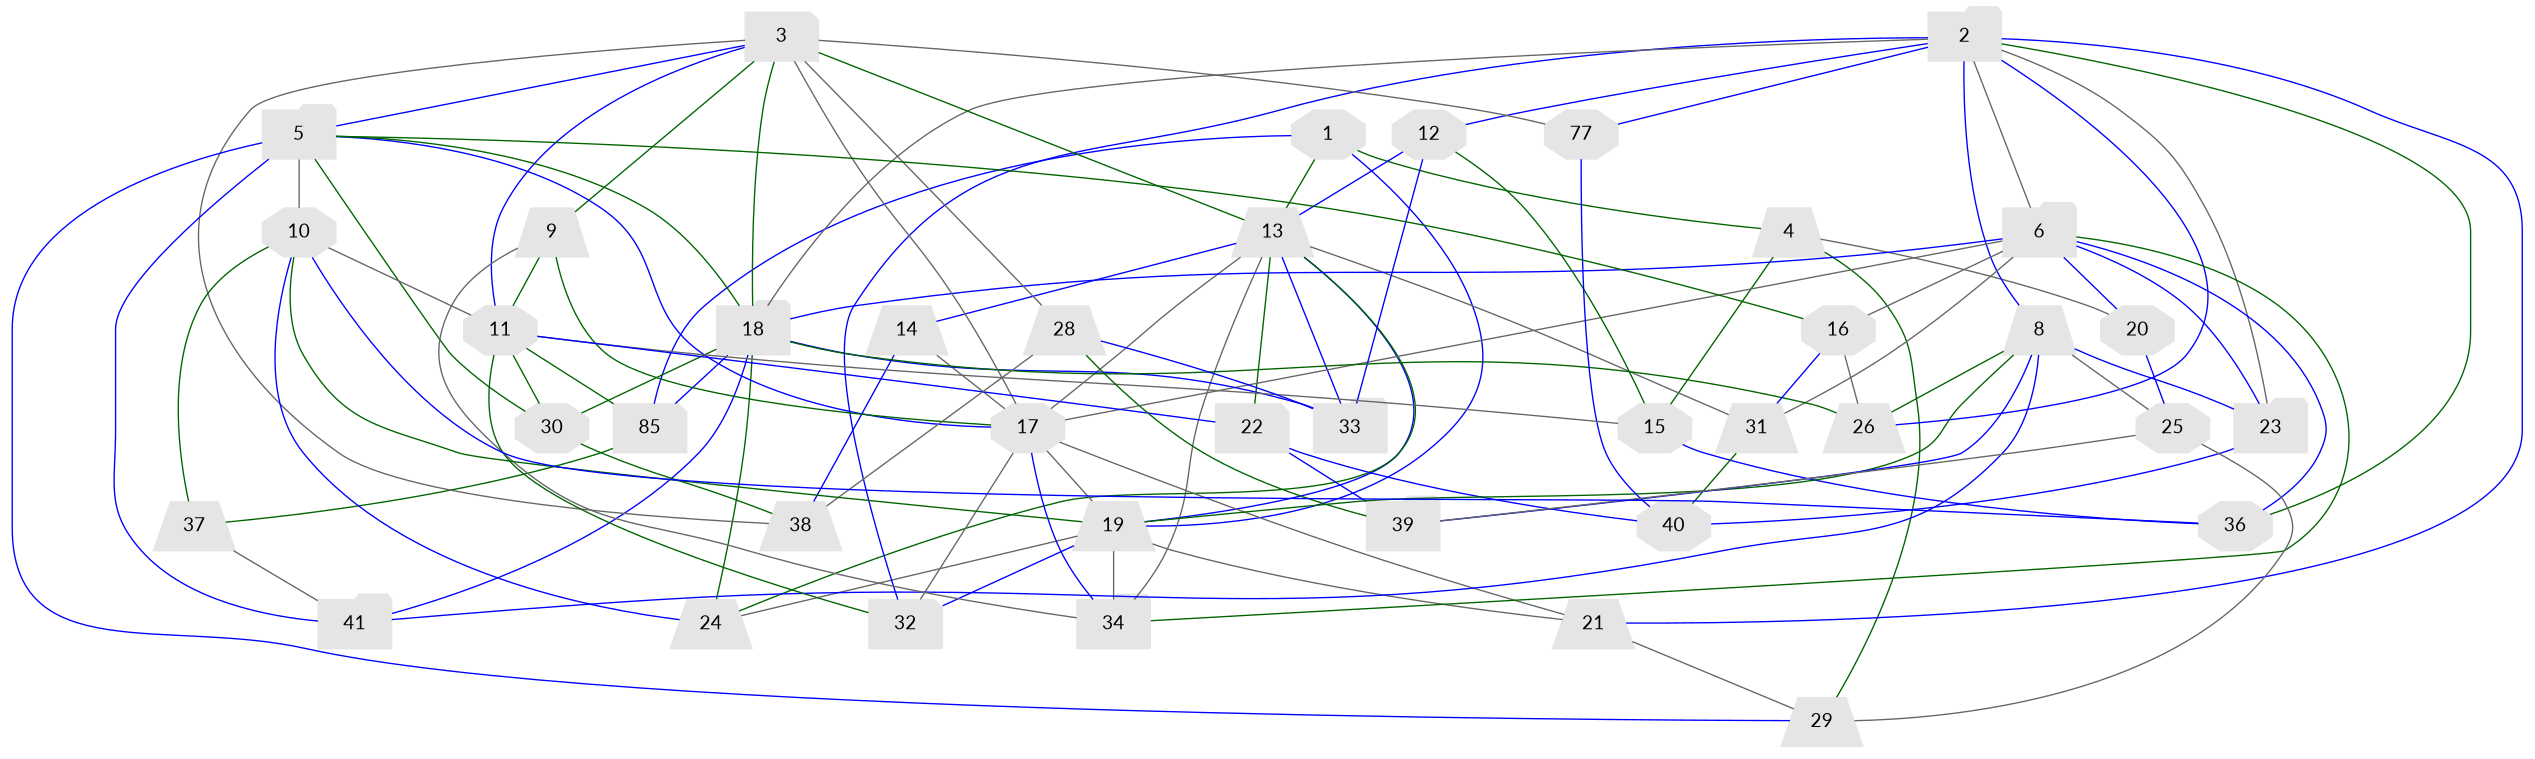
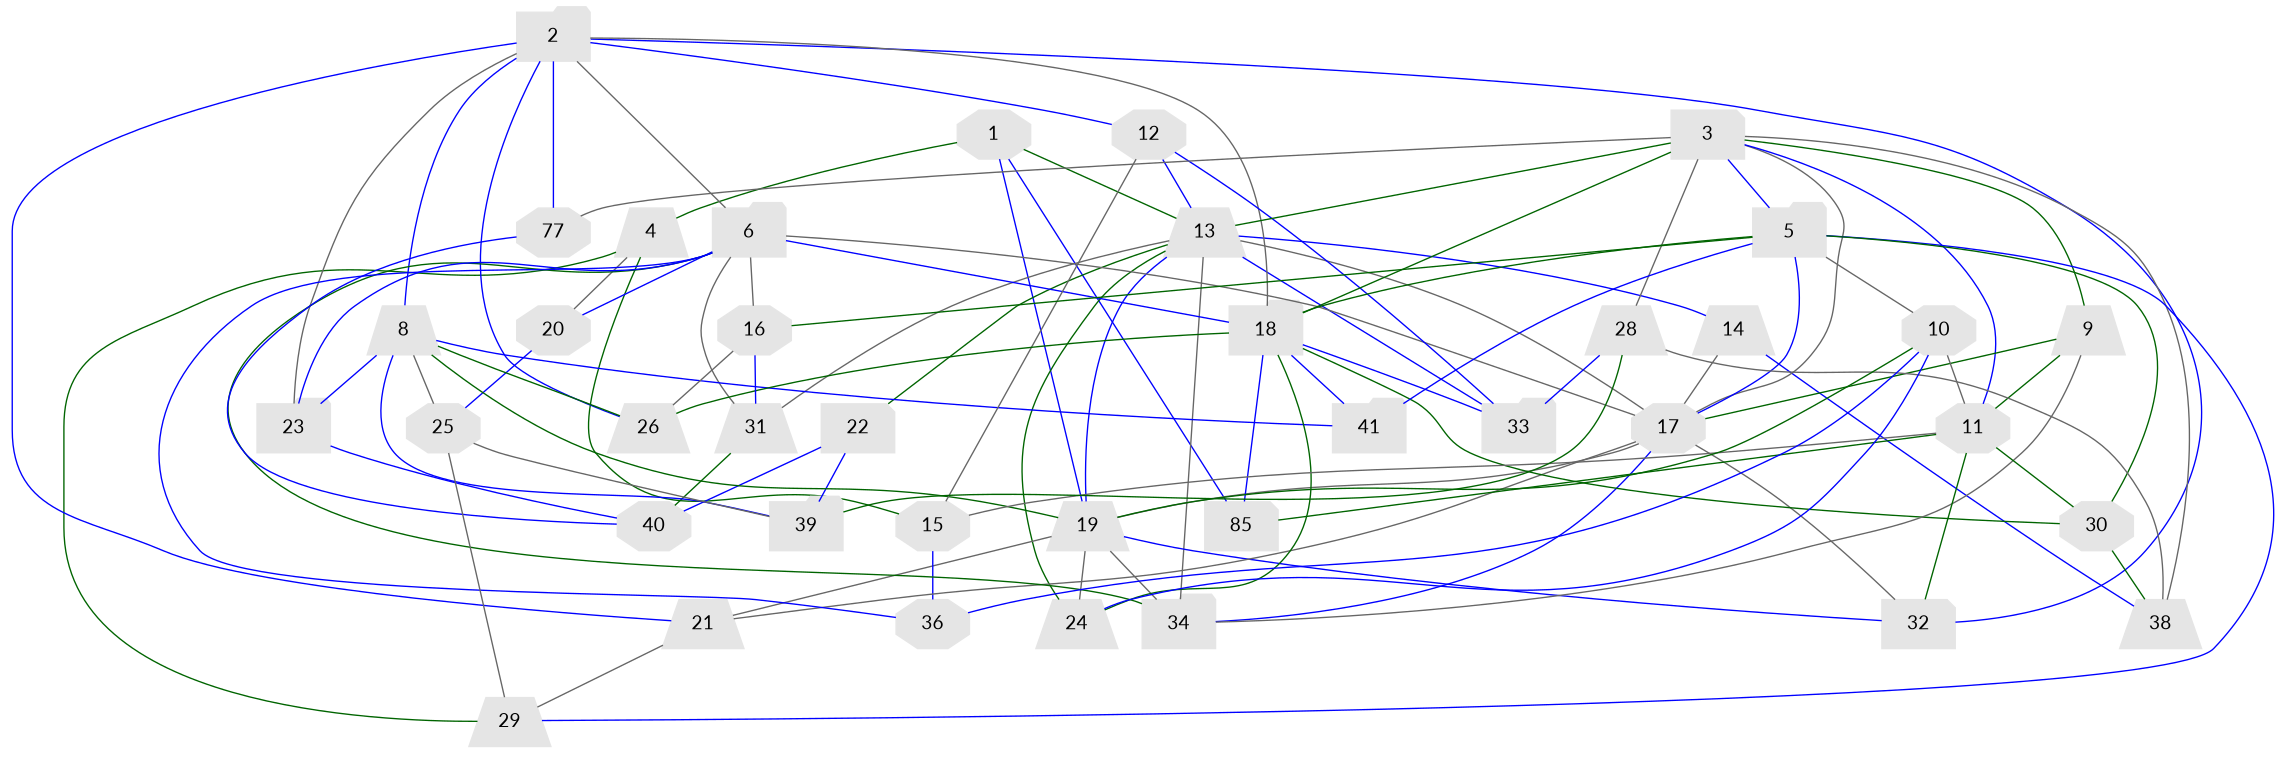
edge "2" -- "36": removed
edge "12" -- "15": color darkgreen -> gray40
edge "11" -- "22": removed
node "37": removed
